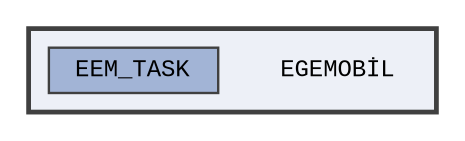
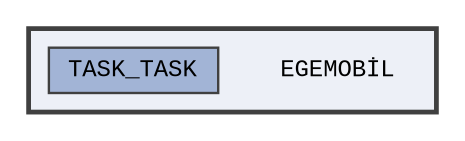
node "EEM_TASK": label "EEM_TASK" -> "TASK_TASK"
